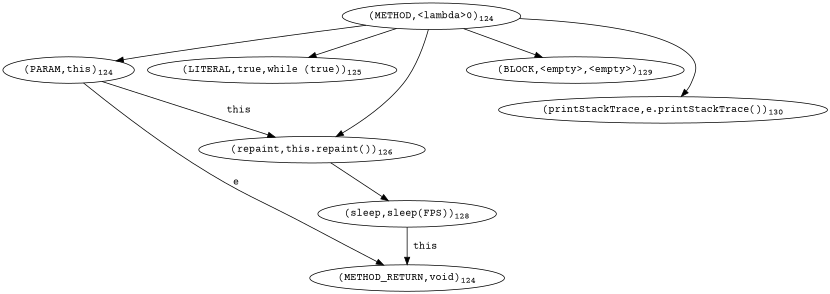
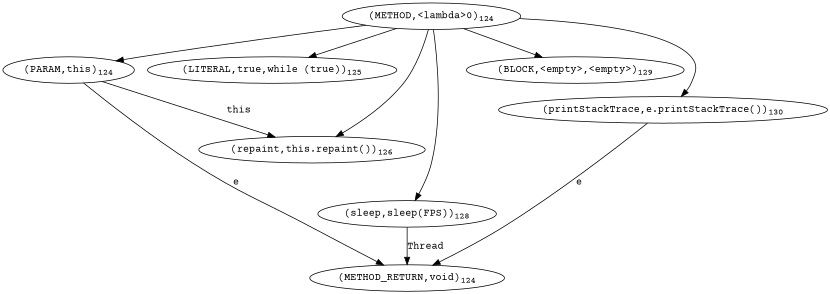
edge "(repaint,this.repaint())" -> "(sleep,sleep(FPS))": now "(METHOD,<lambda>0)" -> "(sleep,sleep(FPS))"
edge "(printStackTrace,e.printStackTrace())" -> "(METHOD_RETURN,void)": added, label "e"
edge "(sleep,sleep(FPS))" -> "(METHOD_RETURN,void)": label "this" -> "Thread"
